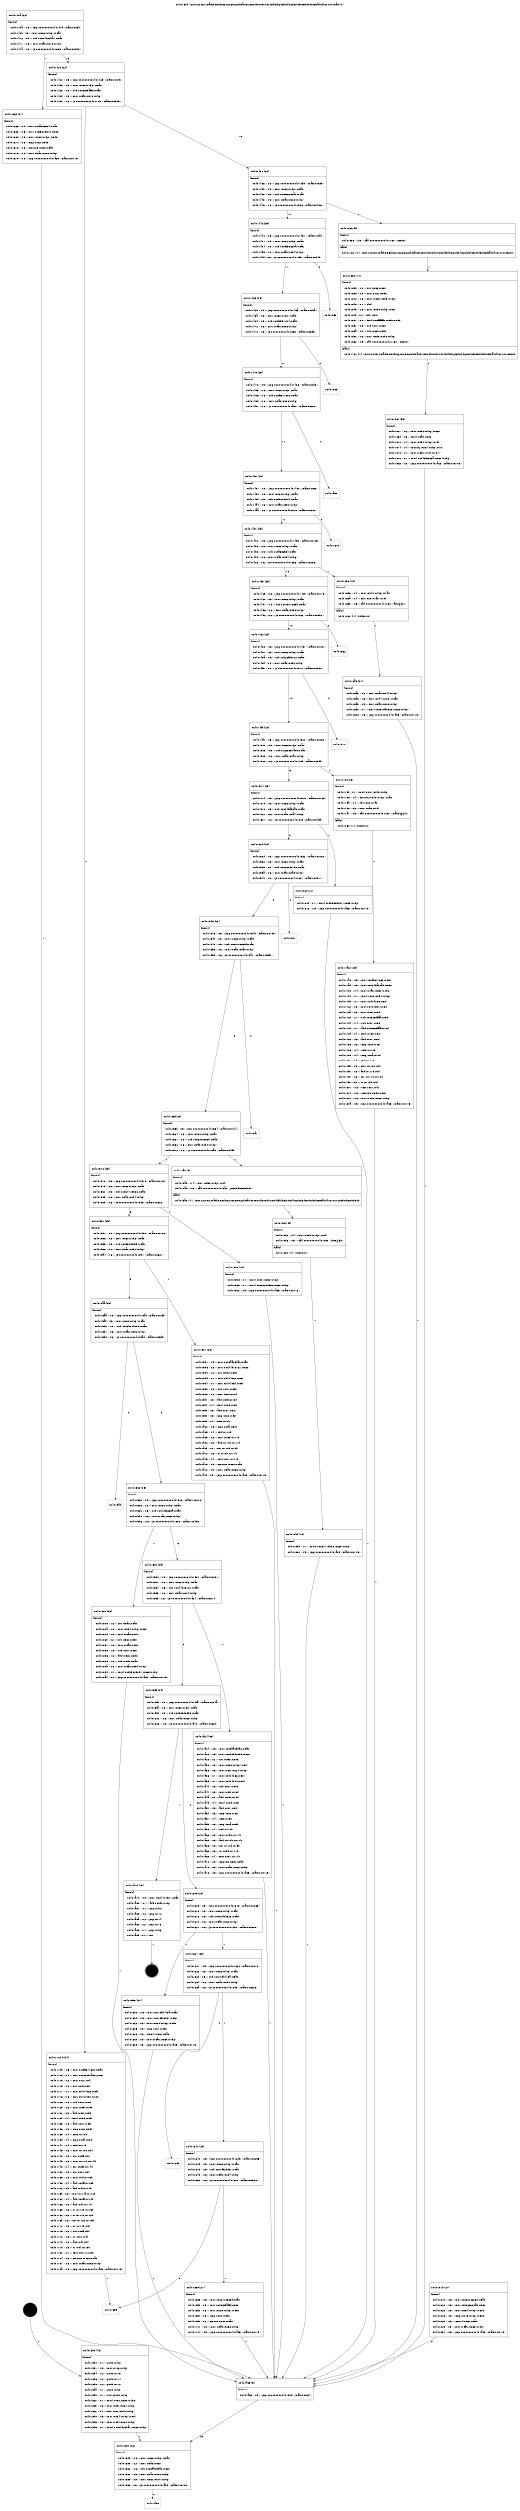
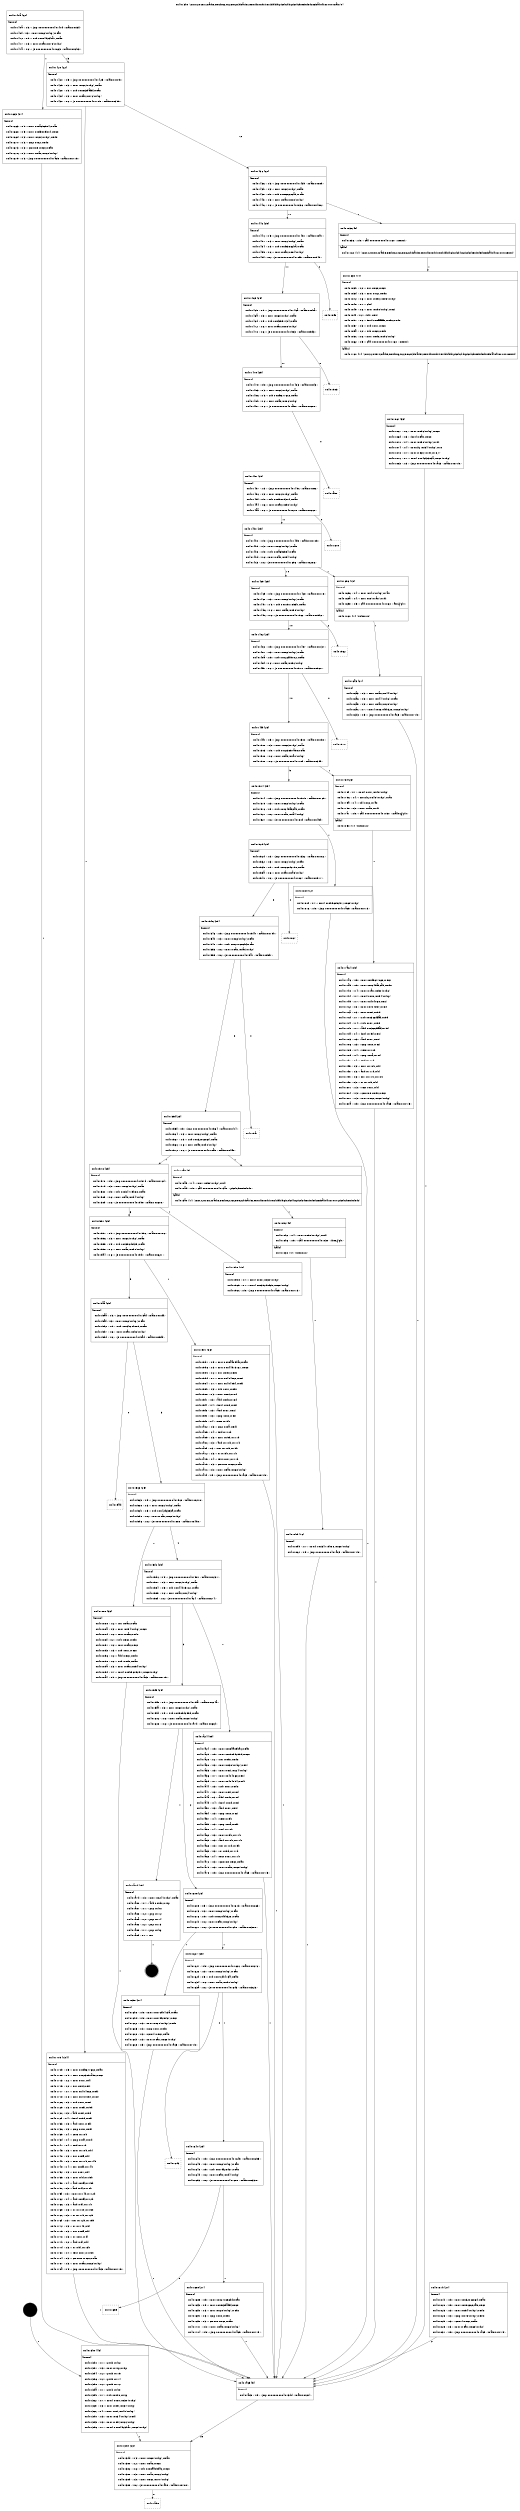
edge "0x40147e [25]" -> "0x401497 [25]": removed, label "11"
edge "0x401514 [25]" -> "0x40152d [25]": removed, label "8"
edge "0x4015c3 [25]" -> "0x4015dc [25]": label " 6" -> " 4"
edge "0x401709 [134]" -> "0x401659": now "0x401709 [134]" -> "0x401ac5 [5]"
